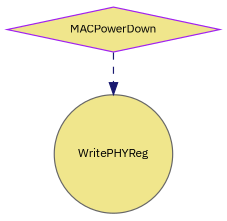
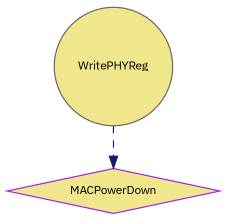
edge "MACPowerDown" -> "WritePHYReg": reversed
